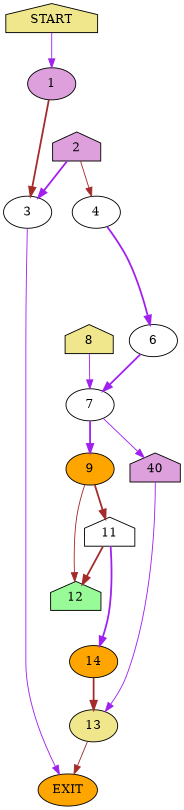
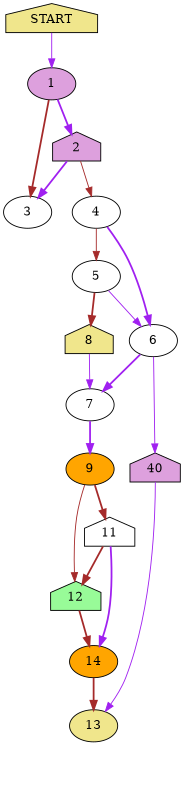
edge "1" -> "2": added
node "5": added
edge "7" -> "40": now "6" -> "40"
edge "12" -> "14": added
node "EXIT": removed
